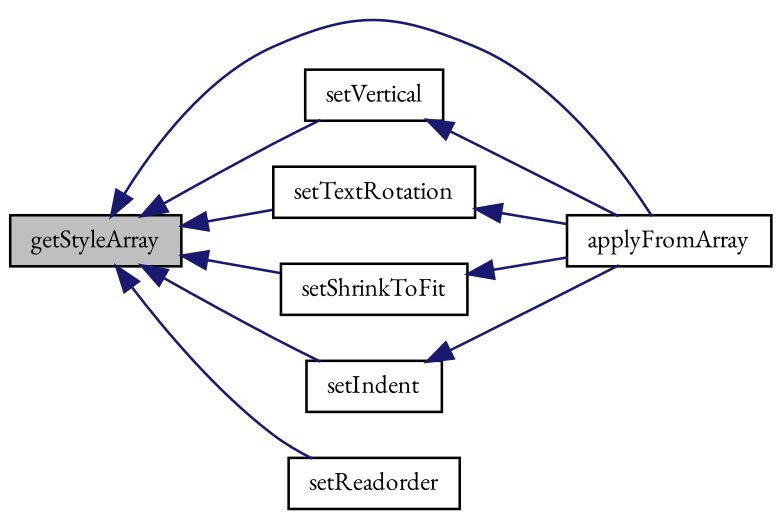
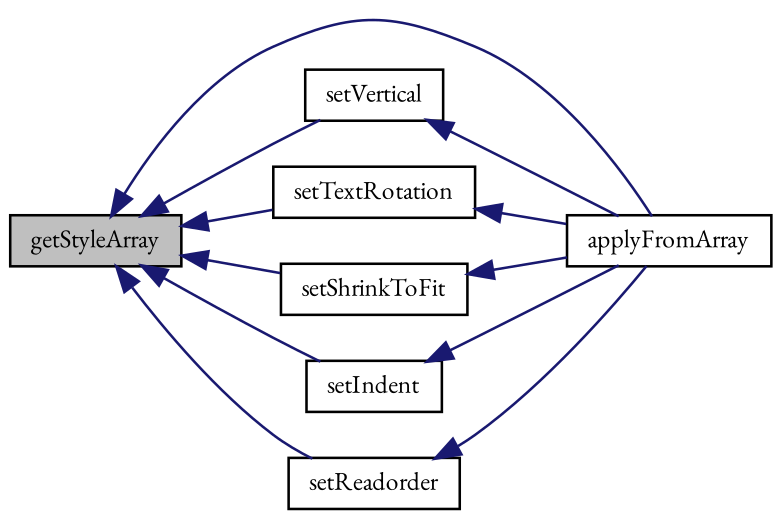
edge "applyFromArray" -> "setReadorder": added
